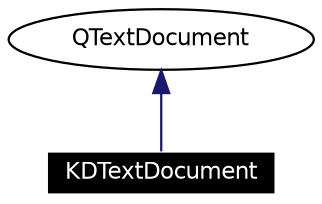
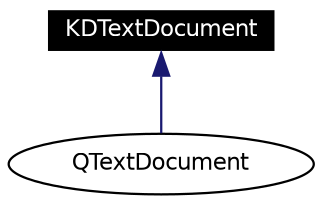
edge "KDTextDocument" -> "QTextDocument": reversed
